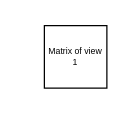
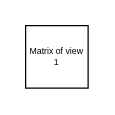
node "Matrix of view 1": moved (76, 57) -> (57, 57)
